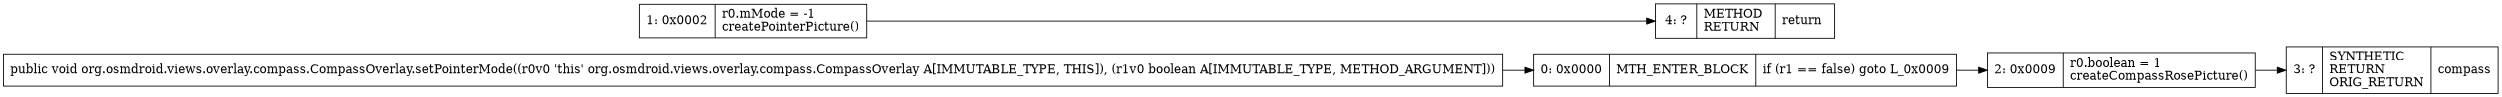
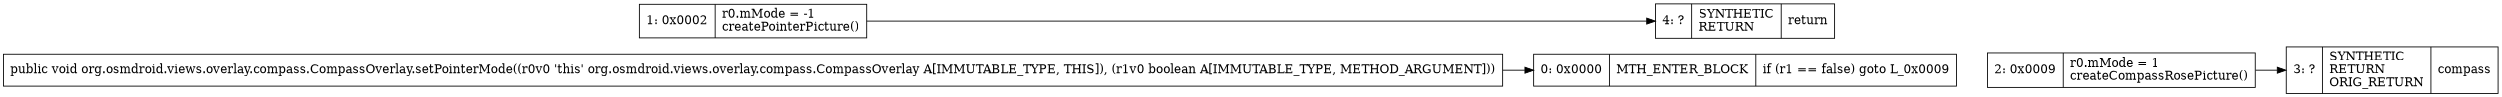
node "4: ?": text "METHOD" -> "SYNTHETIC"
node "2: 0x0009": text "r0.boolean = 1" -> "r0.mMode = 1"
edge "0: 0x0000" -> "2: 0x0009": removed
